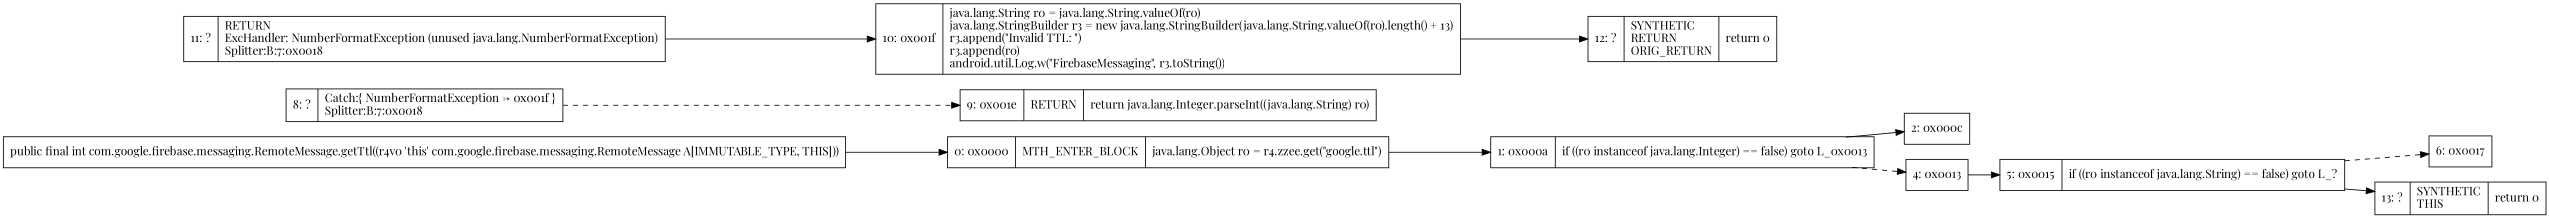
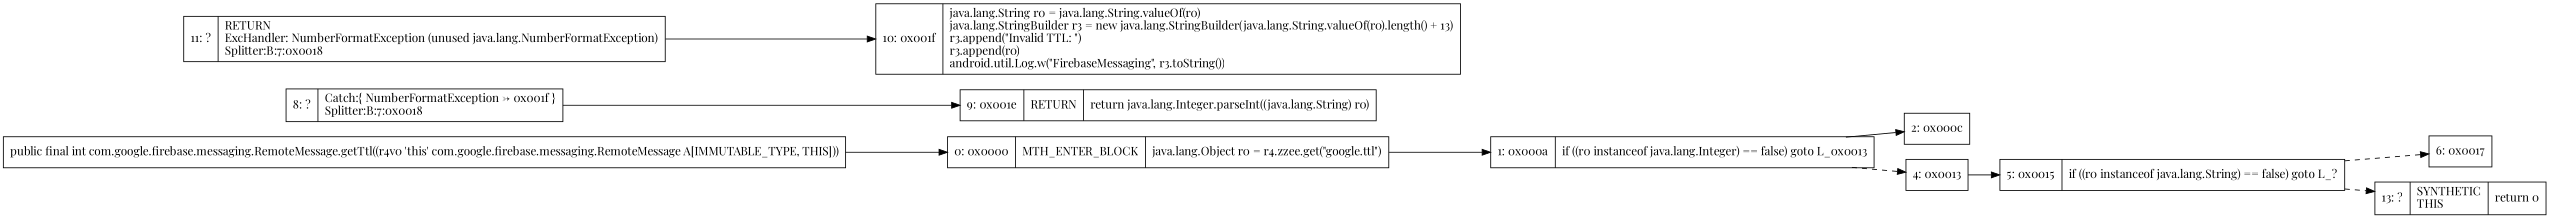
node "12: ?": removed
edge "8: ?" -> "9: 0x001e": style dashed -> solid
edge "5: 0x0015" -> "13: ?": style solid -> dashed
